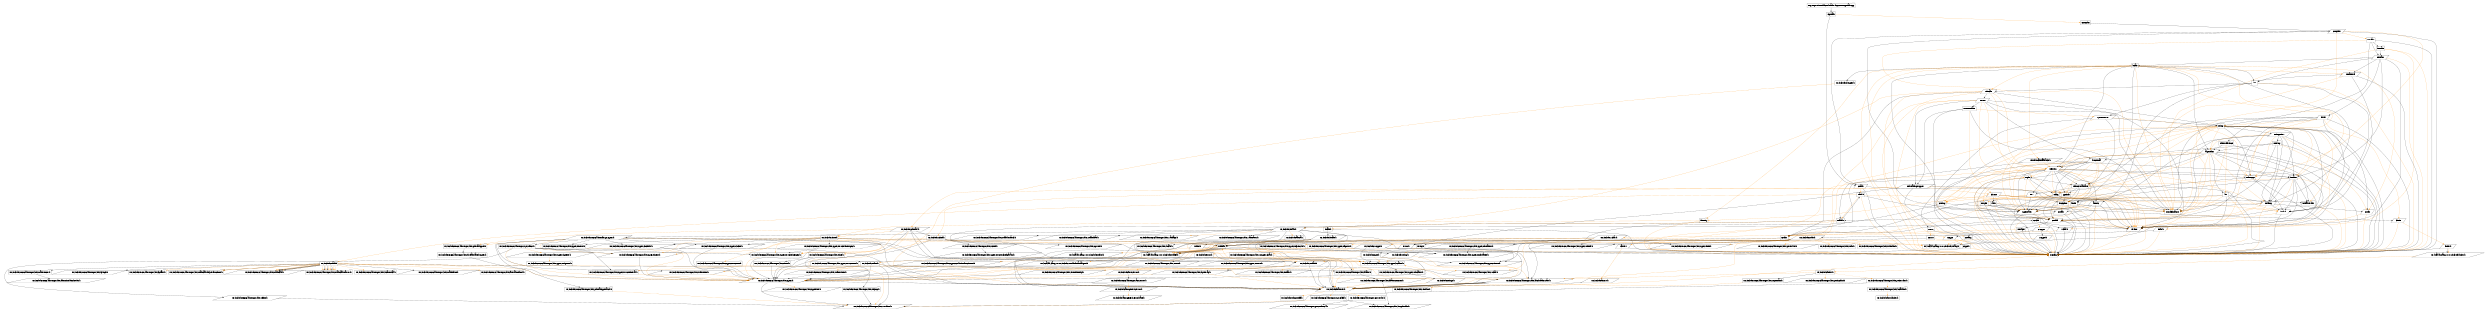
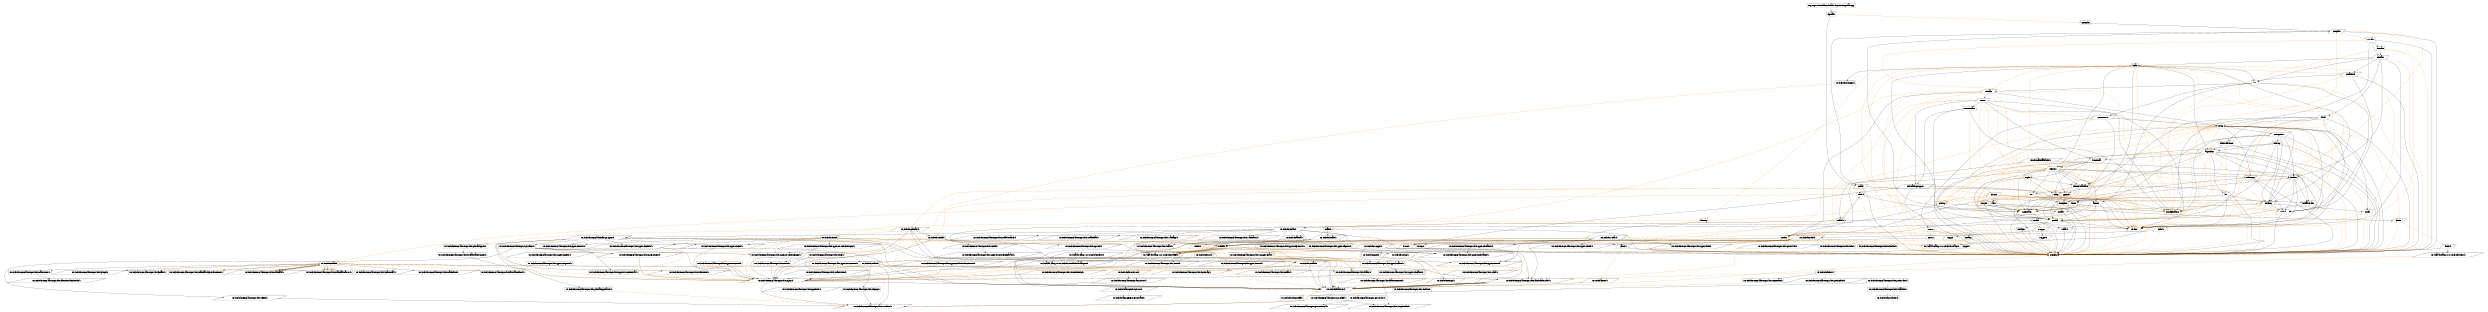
edge "usr/include/x86_64-linux-gnu/bits/types/__locale_t.h" -> "usr/include/strings.h": now "usr/include/string.h" -> "usr/include/strings.h"
node "usr/include/assert.h": label "usr/include/assert.h" -> "usr/undef/assert.h"
